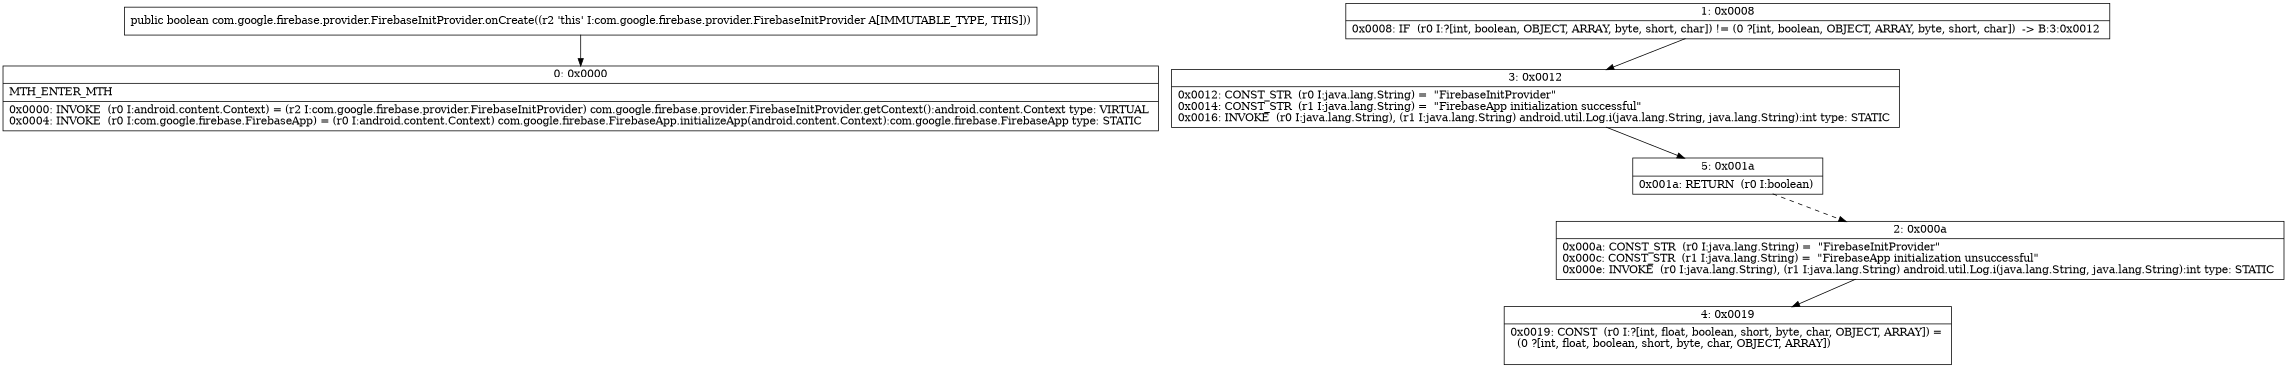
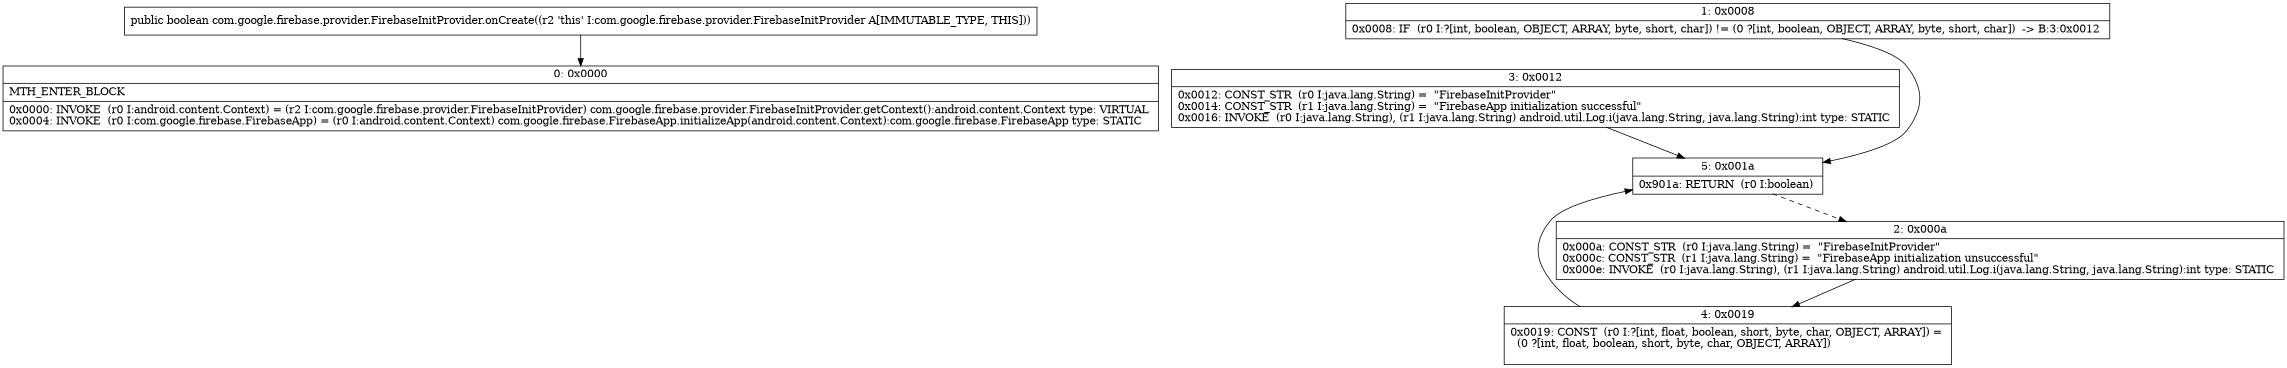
edge "1: 0x0008" -> "3: 0x0012": now "1: 0x0008" -> "5: 0x001a"
node "0: 0x0000": text "MTH_ENTER_MTH" -> "MTH_ENTER_BLOCK"
node "5: 0x001a": text "0x001a: RETURN  (r0 I:boolean)" -> "0x901a: RETURN  (r0 I:boolean)"
edge "4: 0x0019" -> "5: 0x001a": added
